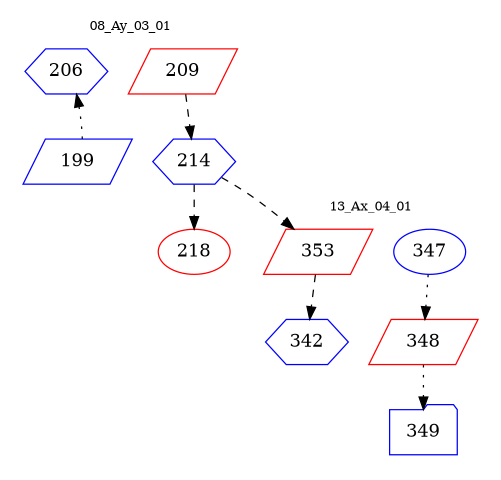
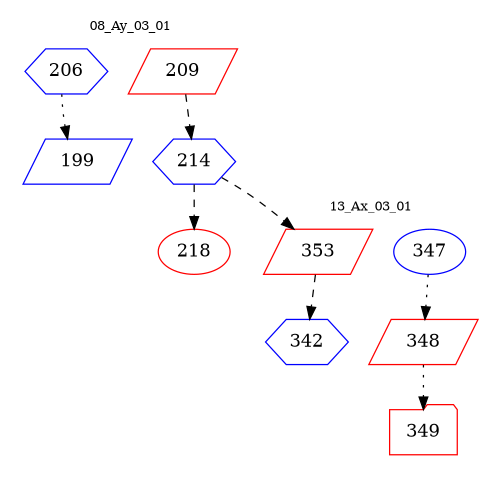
edge "199" -> "206": reversed
cluster "13_Ax_04_01": label "13_Ax_04_01" -> "13_Ax_03_01"
node "349": color blue -> red
